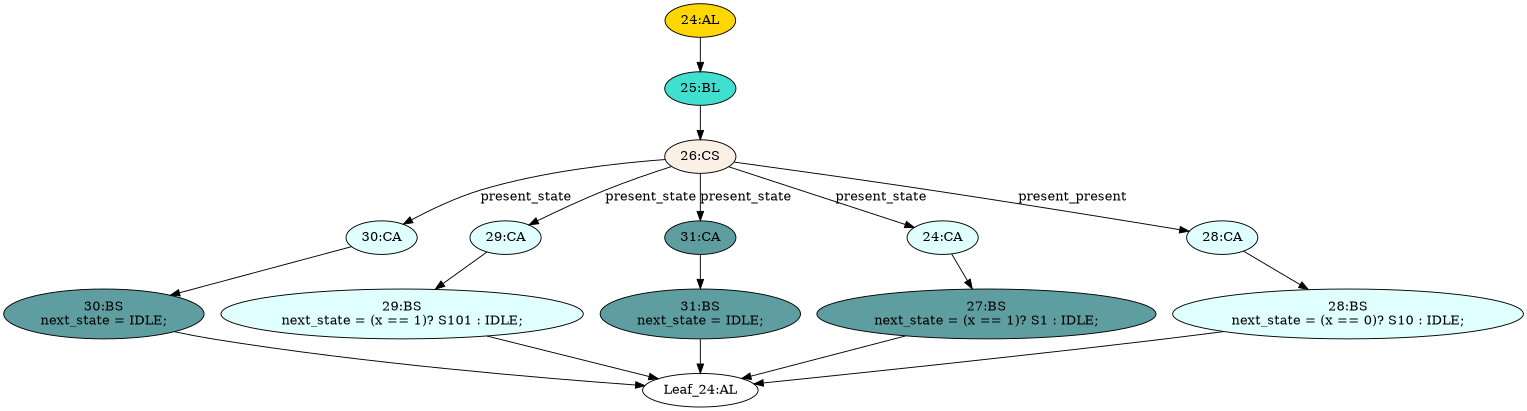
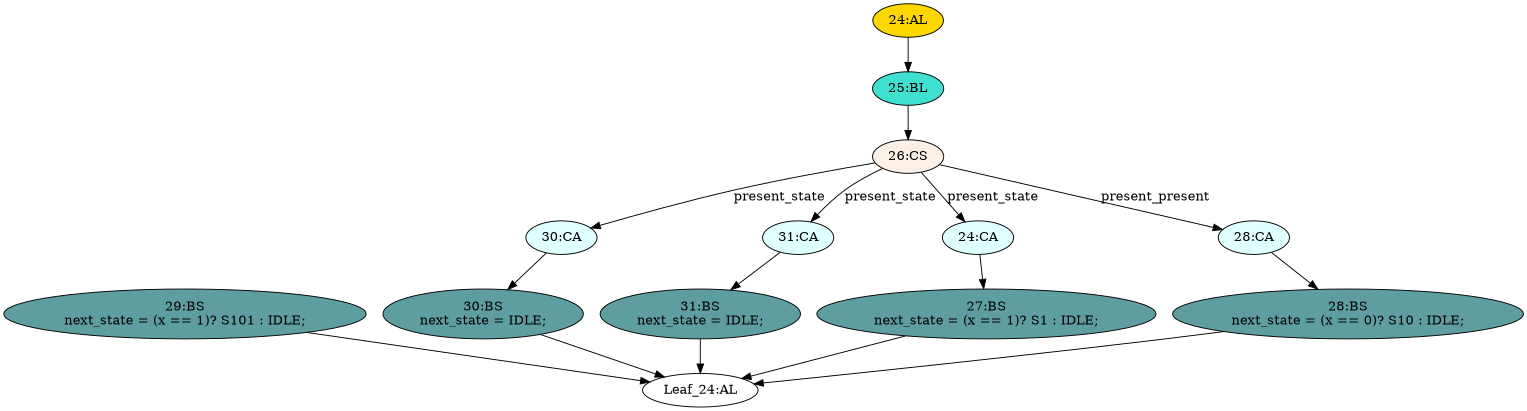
node "29:CA": removed
node "31:CA": fillcolor cadetblue -> lightcyan
node "29:BS next_state = (x == 1)? S101 : IDLE;": fillcolor lightcyan -> cadetblue
node "28:BS next_state = (x == 0)? S10 : IDLE;": fillcolor lightcyan -> cadetblue
